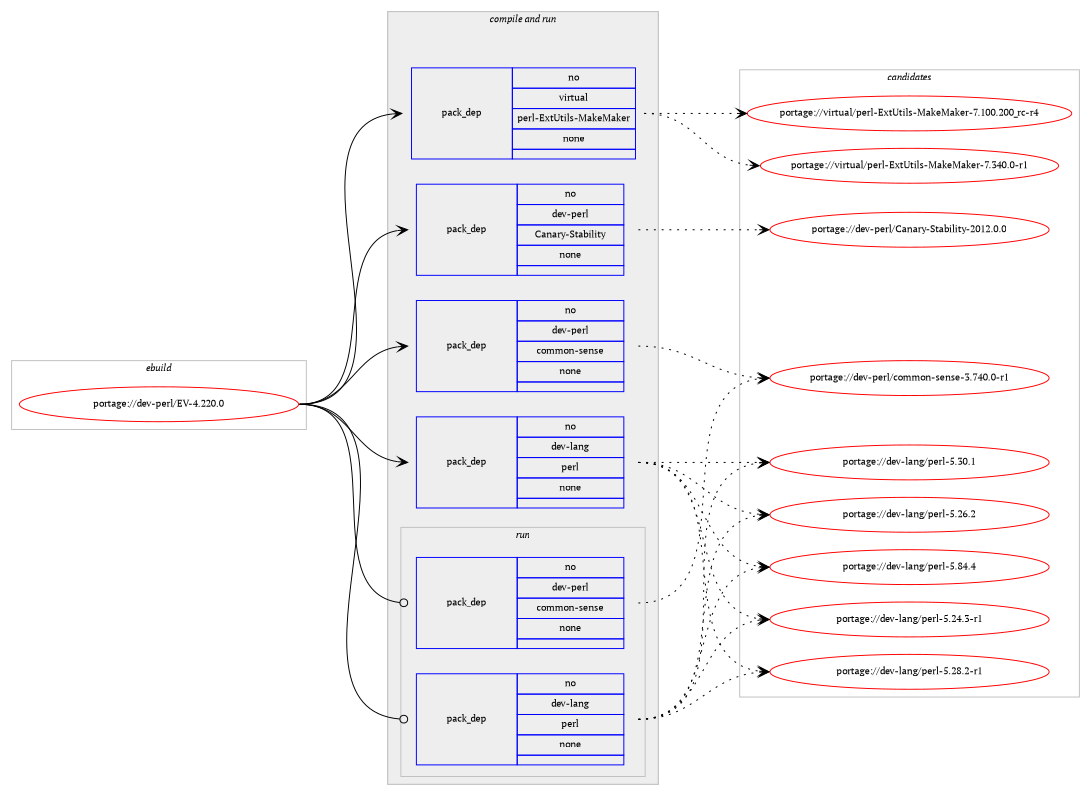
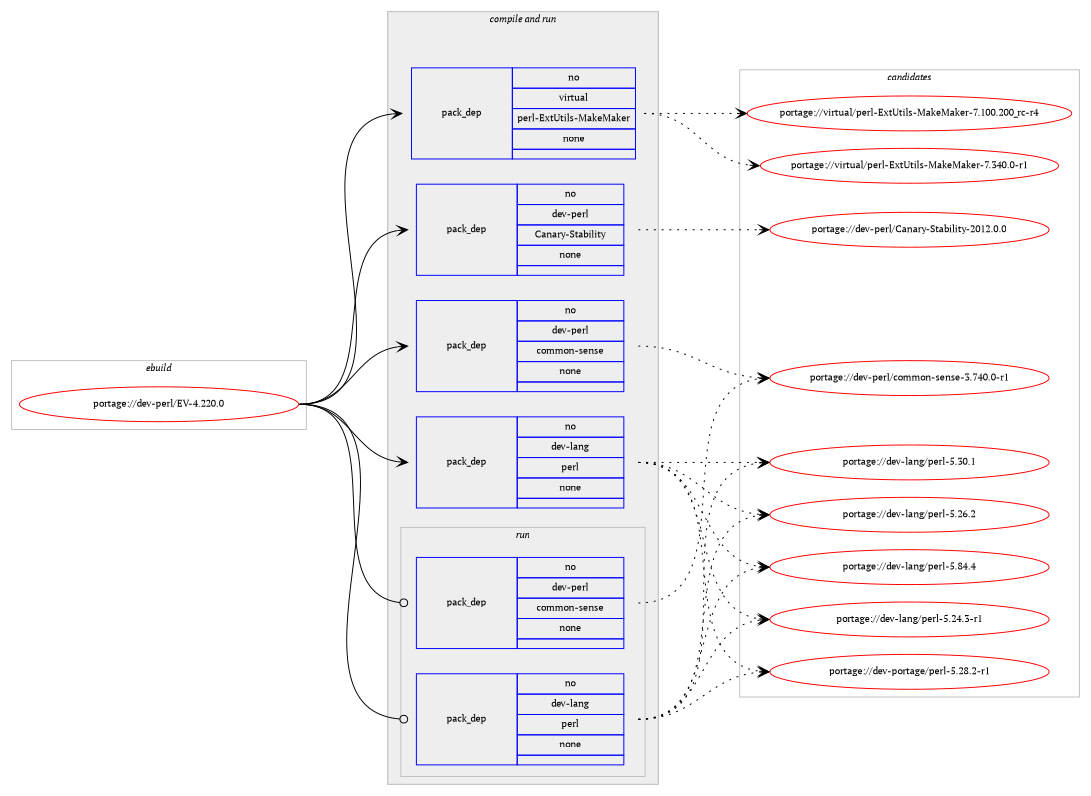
node "portage://dev-lang/perl-5.28.2-r1": label "portage://dev-lang/perl-5.28.2-r1" -> "portage://dev-portage/perl-5.28.2-r1"
